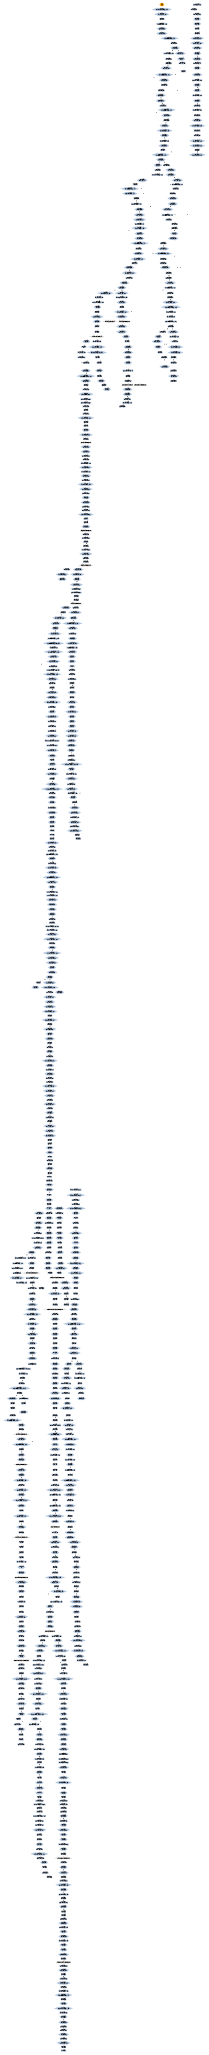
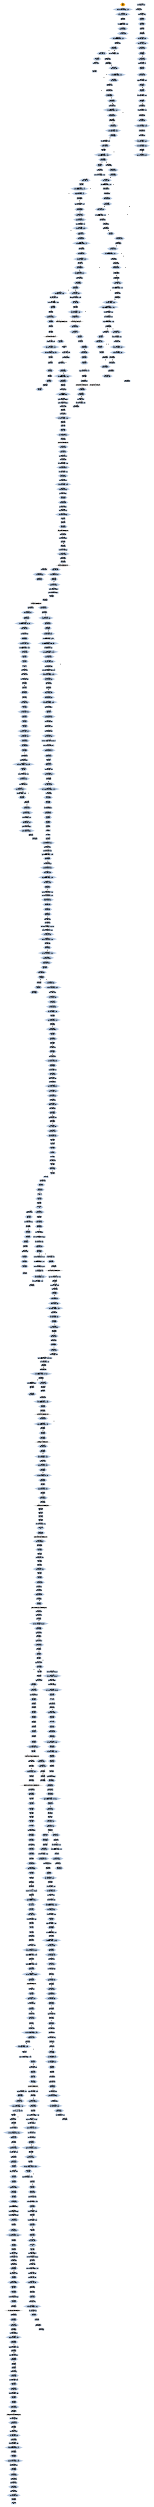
node "0x00403b88 jne 0x403b7c": added
